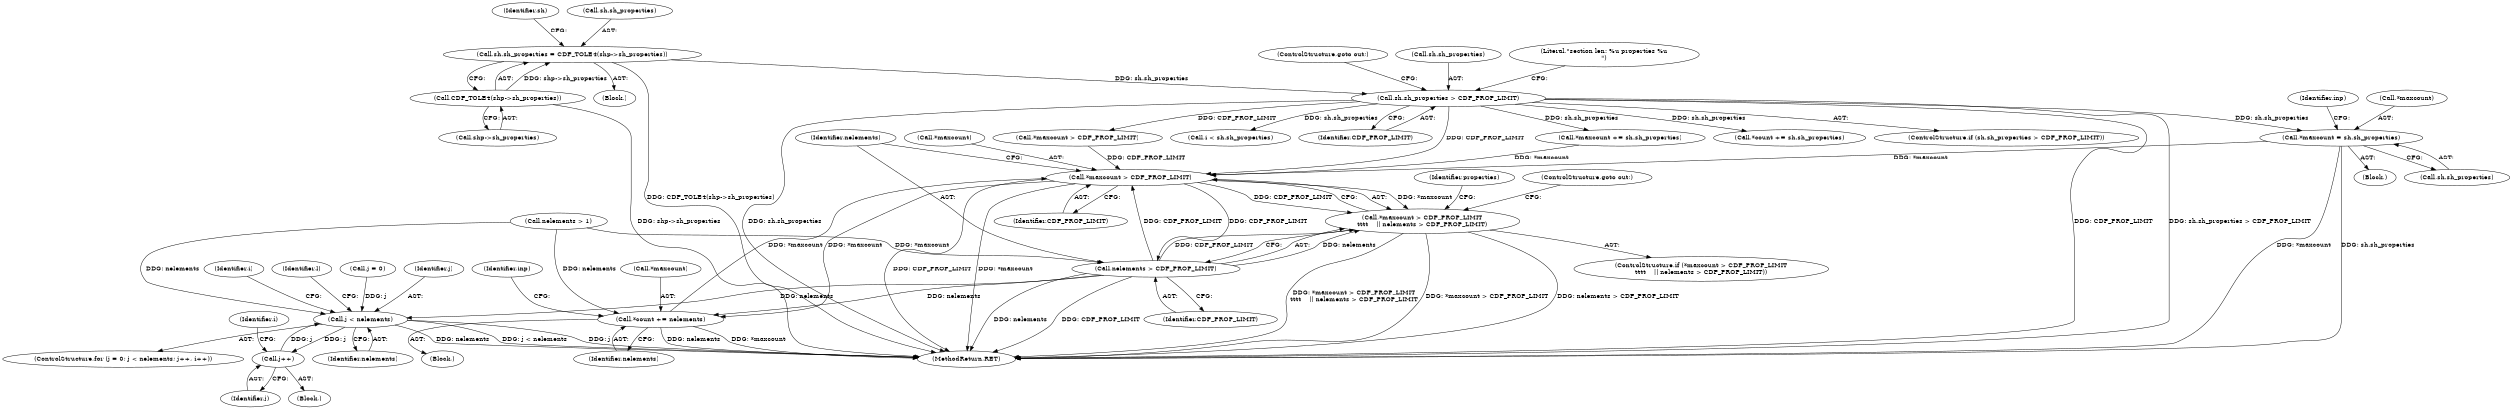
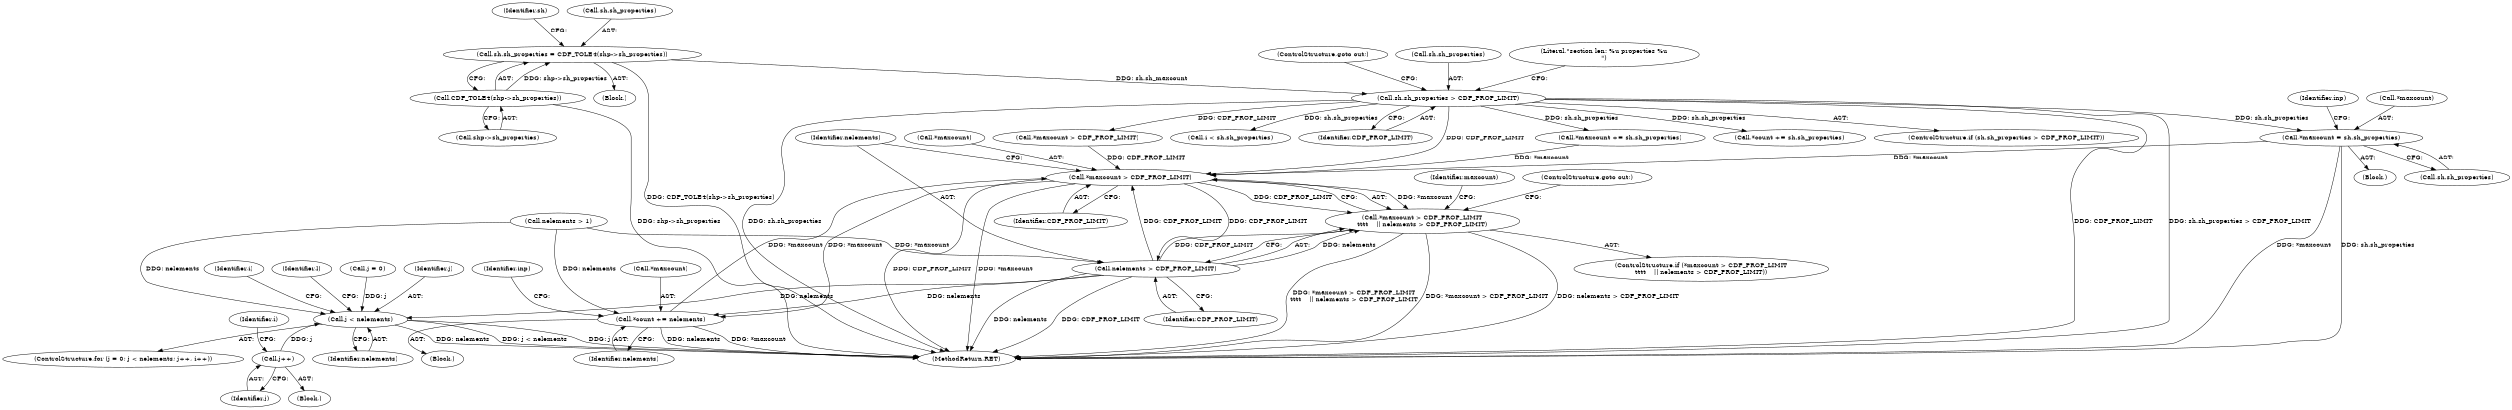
edge "(Call,sh.sh_properties = CDF_TOLE4(shp->sh_properties))" -> "(Call,sh.sh_properties > CDF_PROP_LIMIT)": label "DDG: sh.sh_properties" -> "DDG: sh.sh_maxcount"
node "(Identifier,properties)": label "(Identifier,properties)" -> "(Identifier,maxcount)"
edge "(Call,j < nelements)" -> "(Call,j++)": removed, label "DDG: j"
